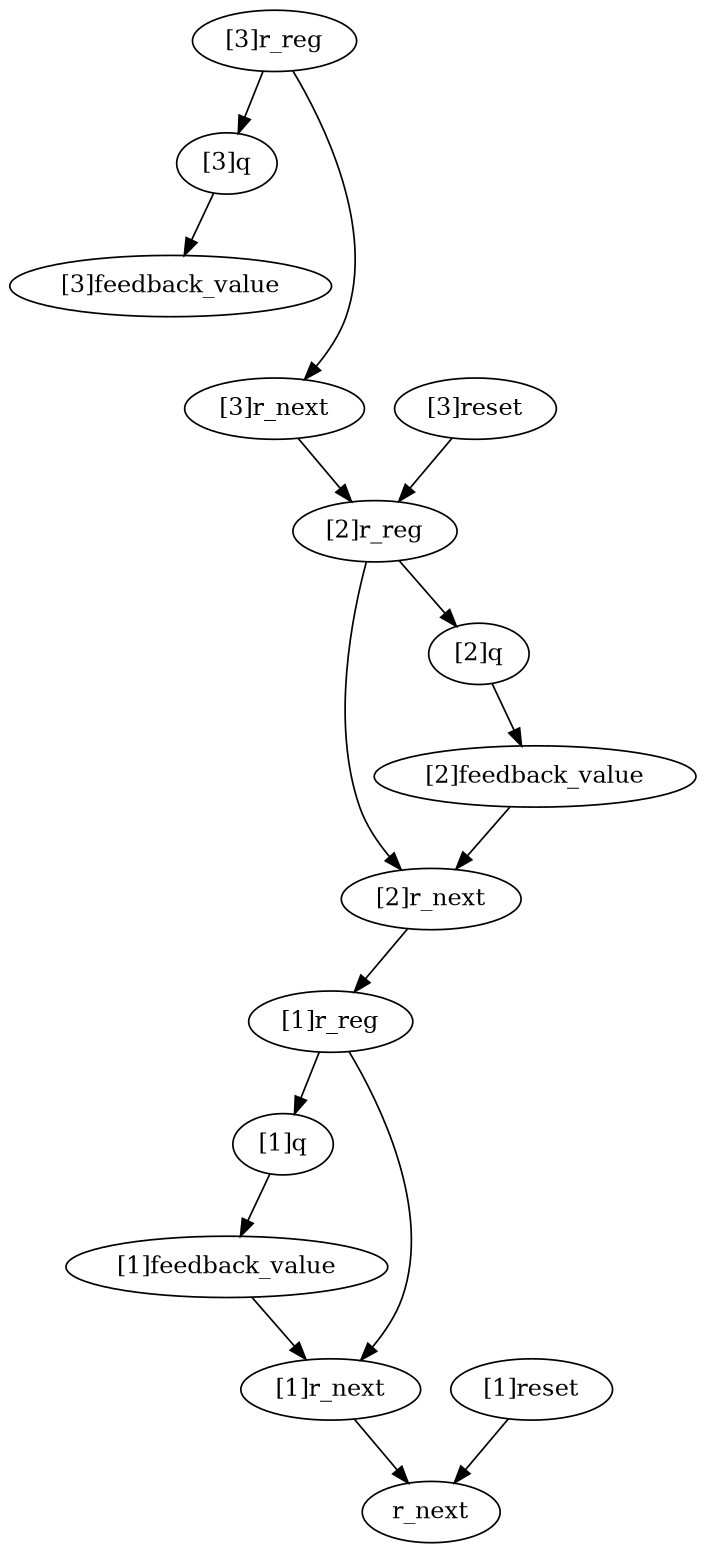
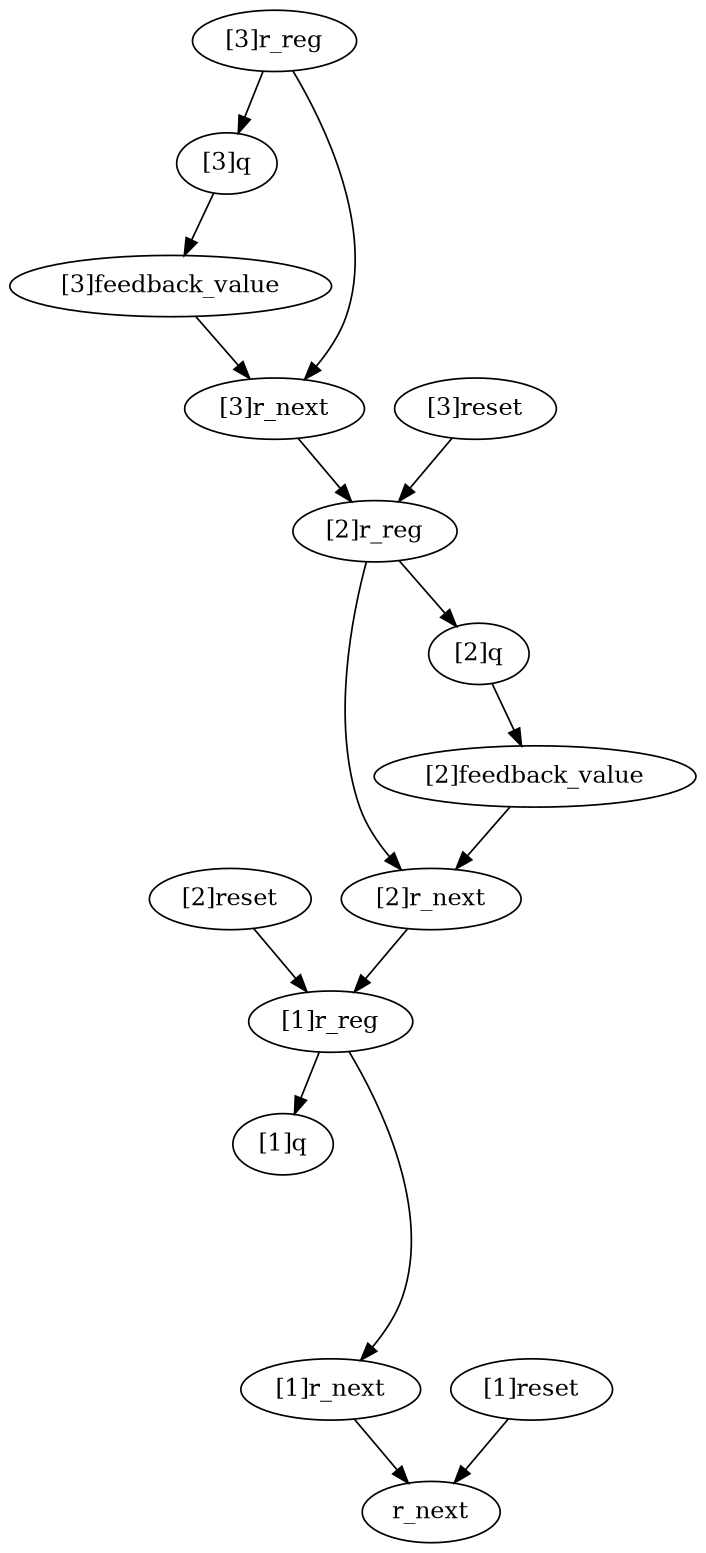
edge "[3]feedback_value" -> "[3]r_next": added
node "[2]reset": added
node "[1]feedback_value": removed
